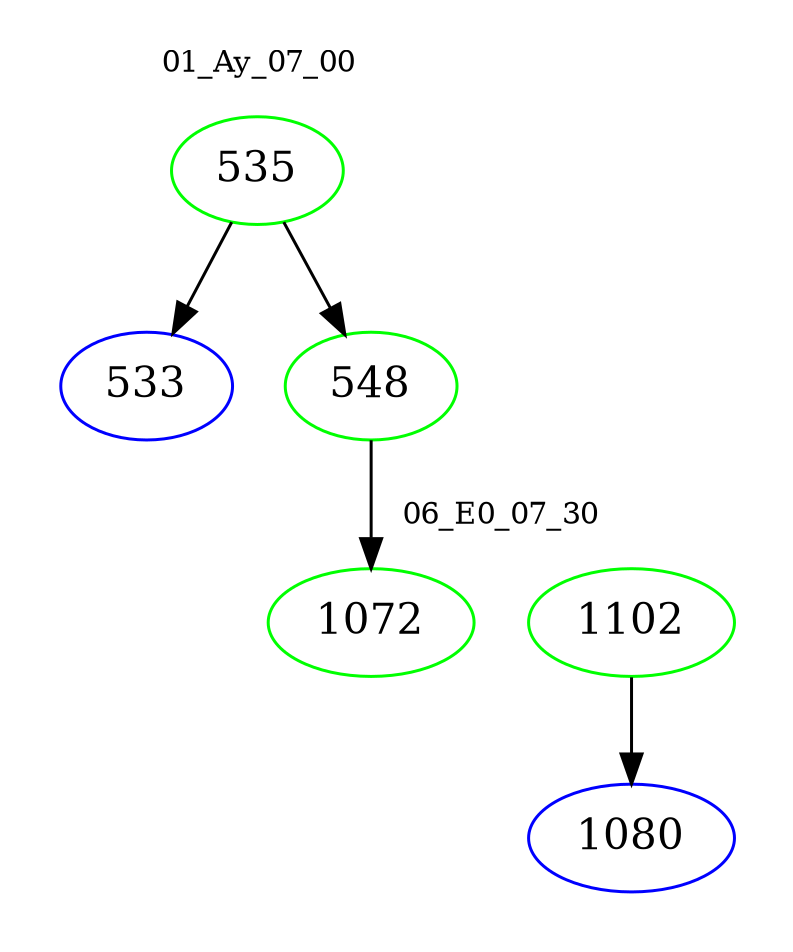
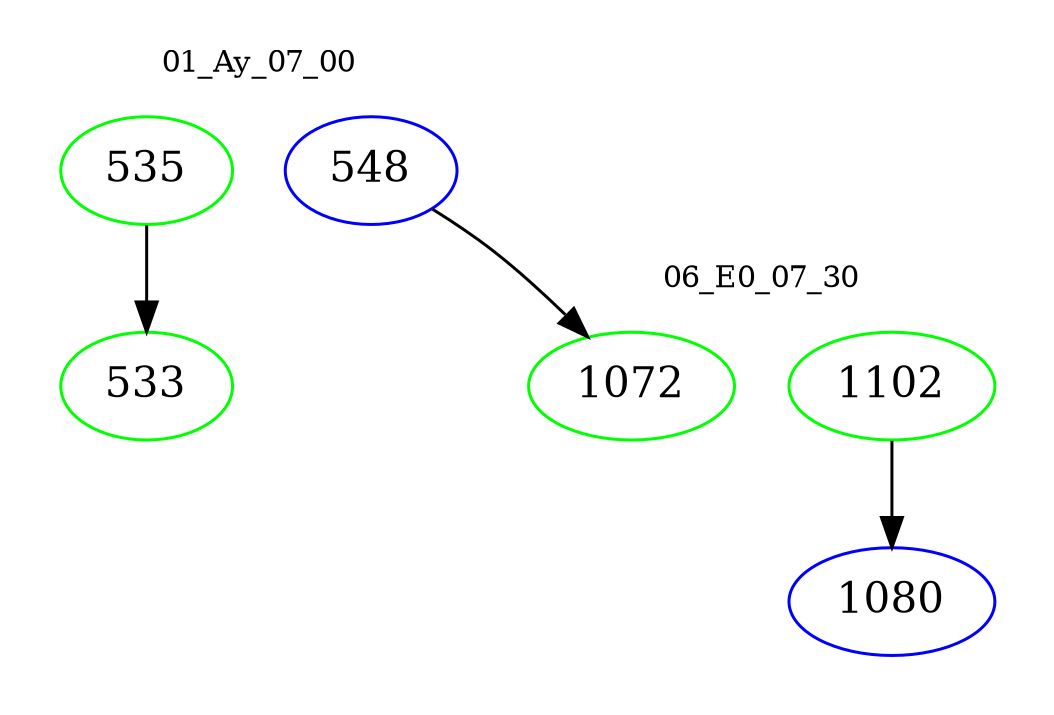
edge "535" -> "548": removed
node "533": color blue -> green
node "548": color green -> blue
